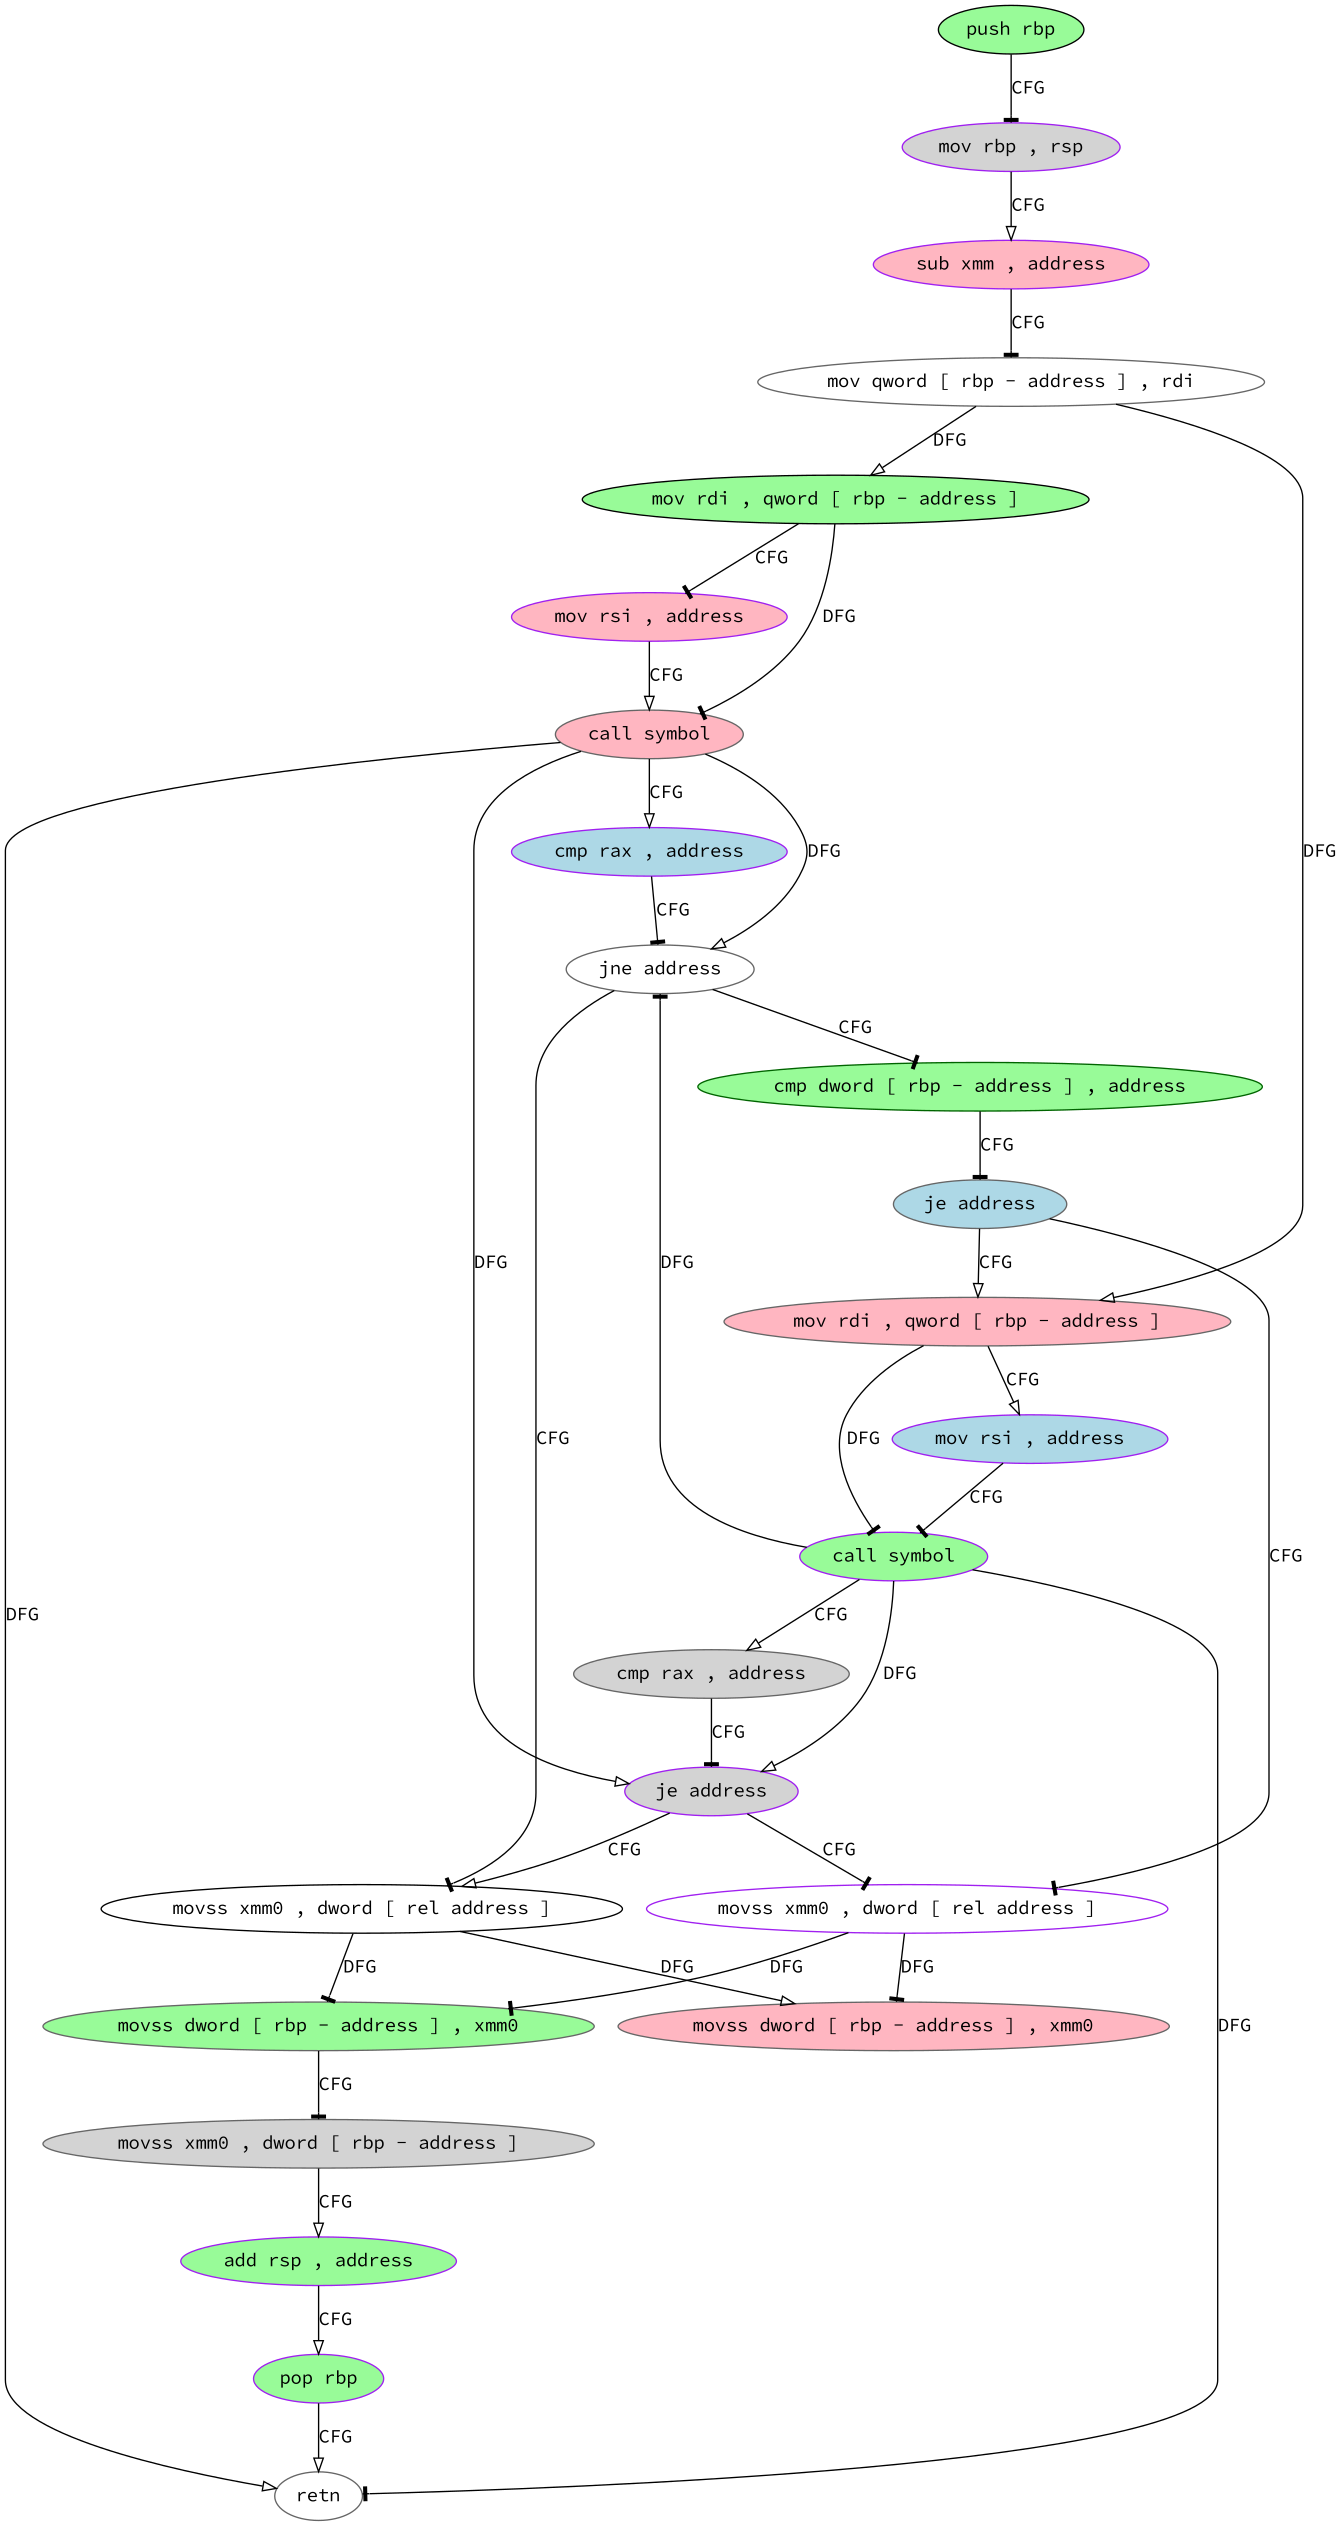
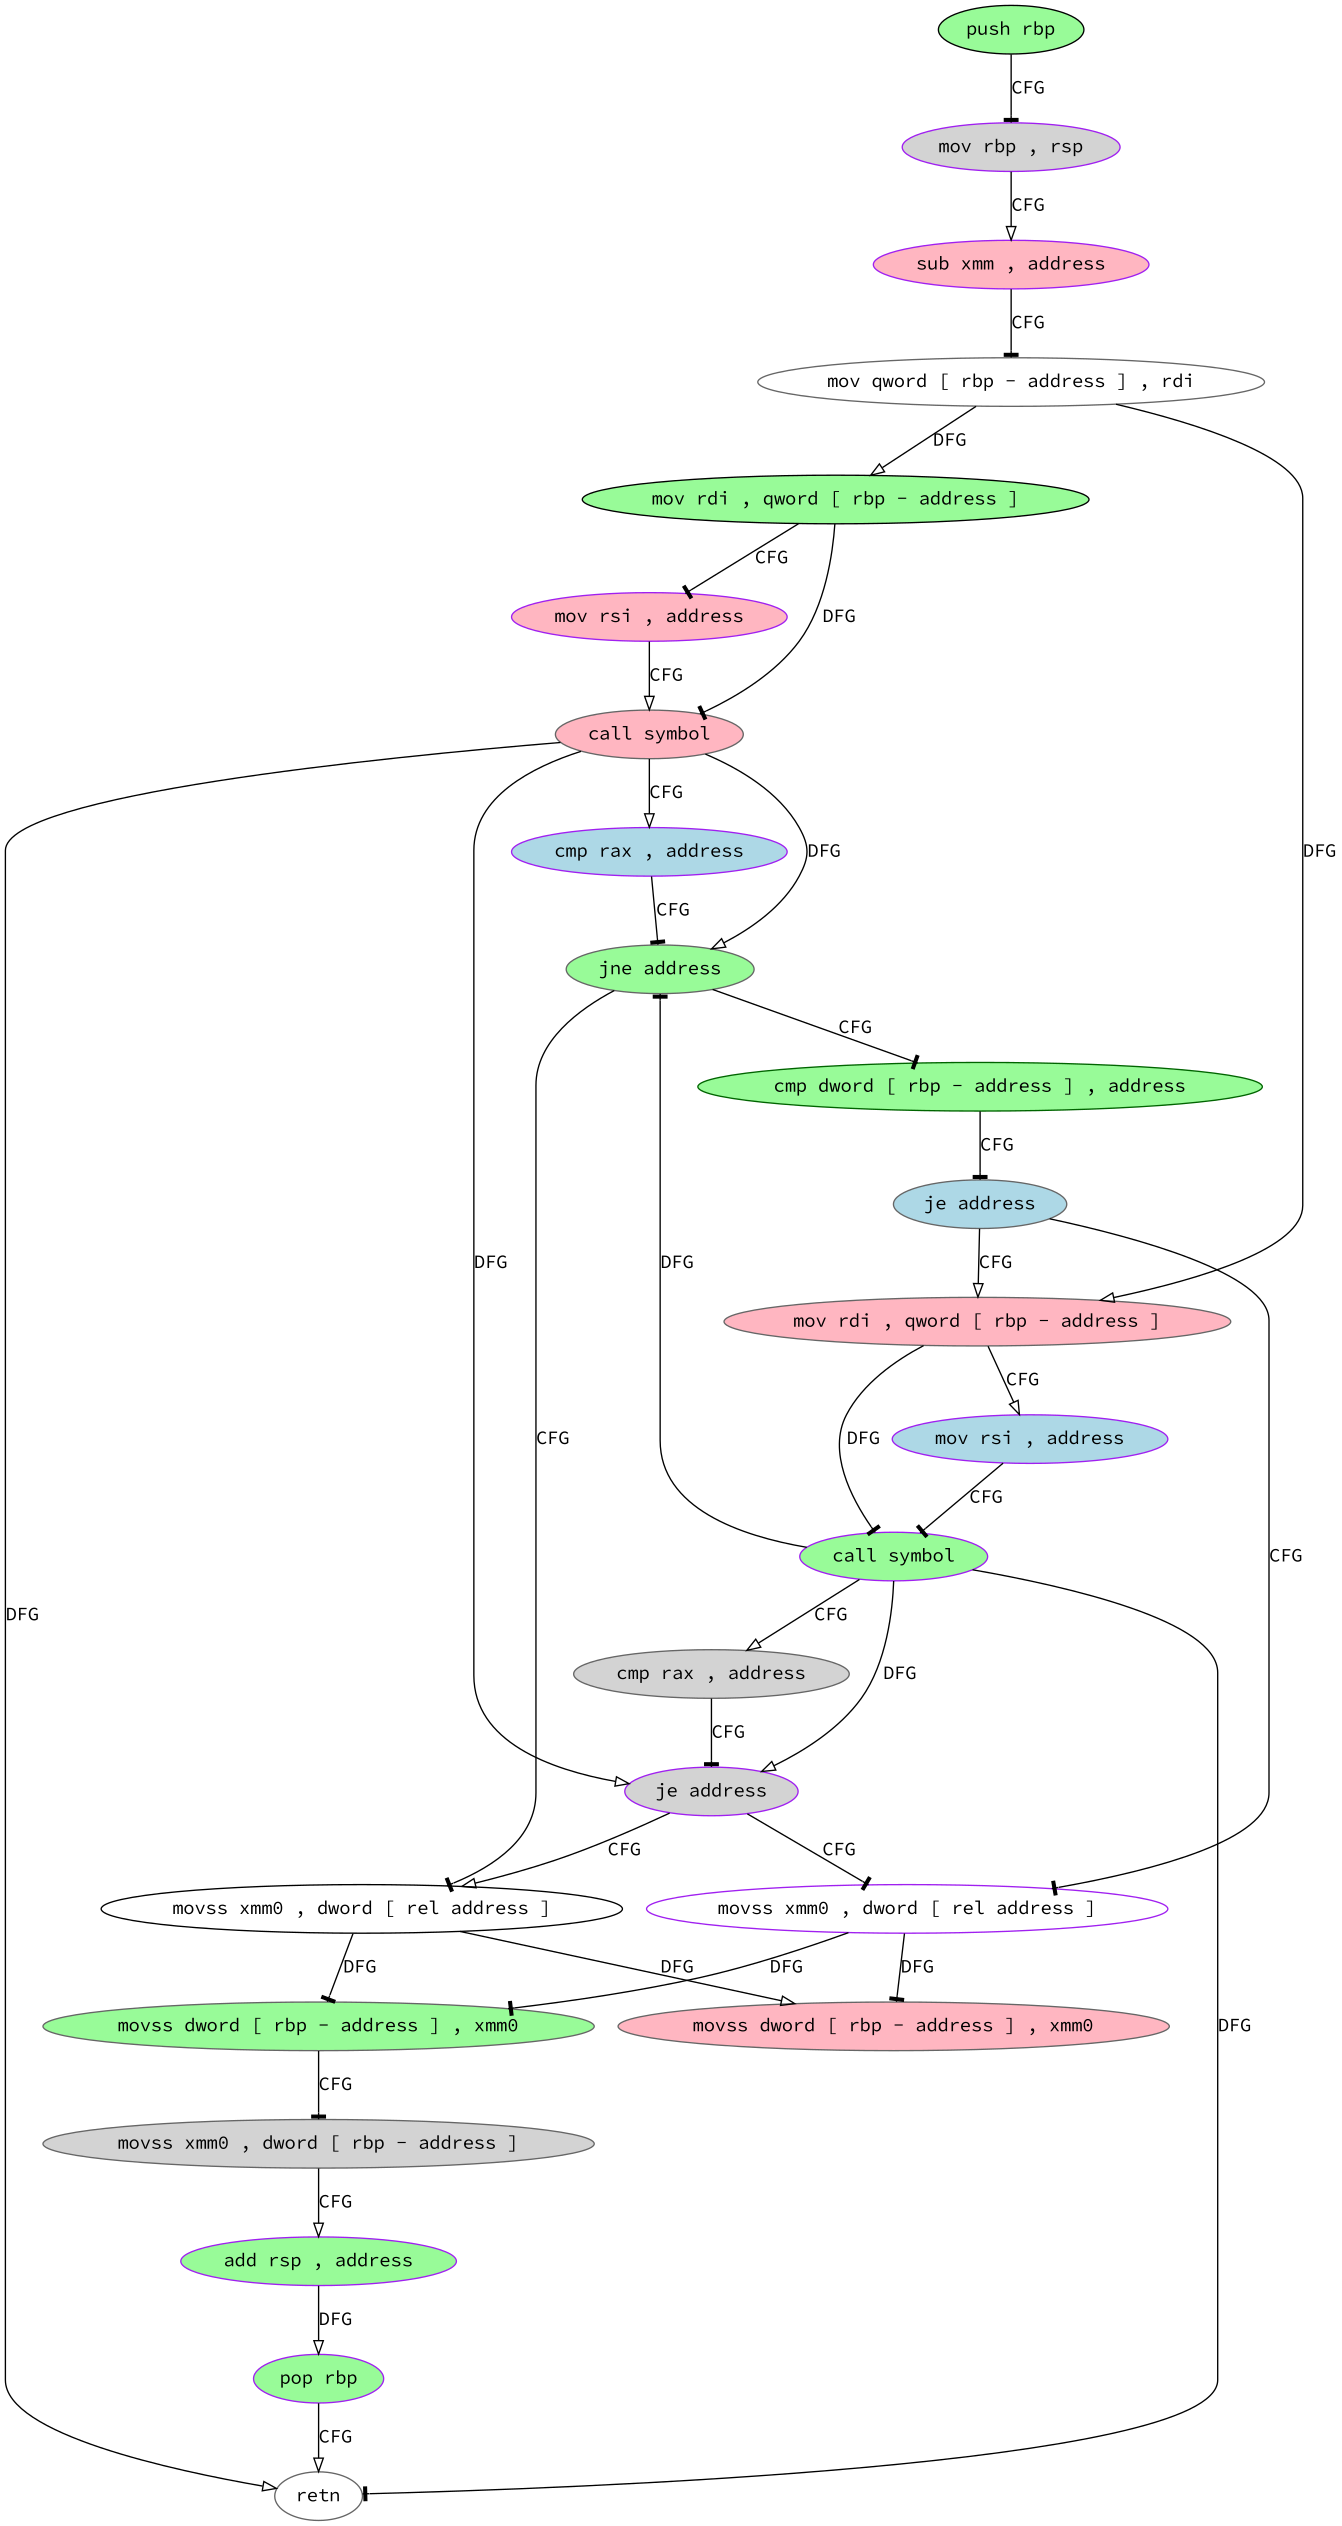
node "jne address": fillcolor white -> palegreen
edge "add rsp , address" -> "pop rbp": label "CFG" -> "DFG"
